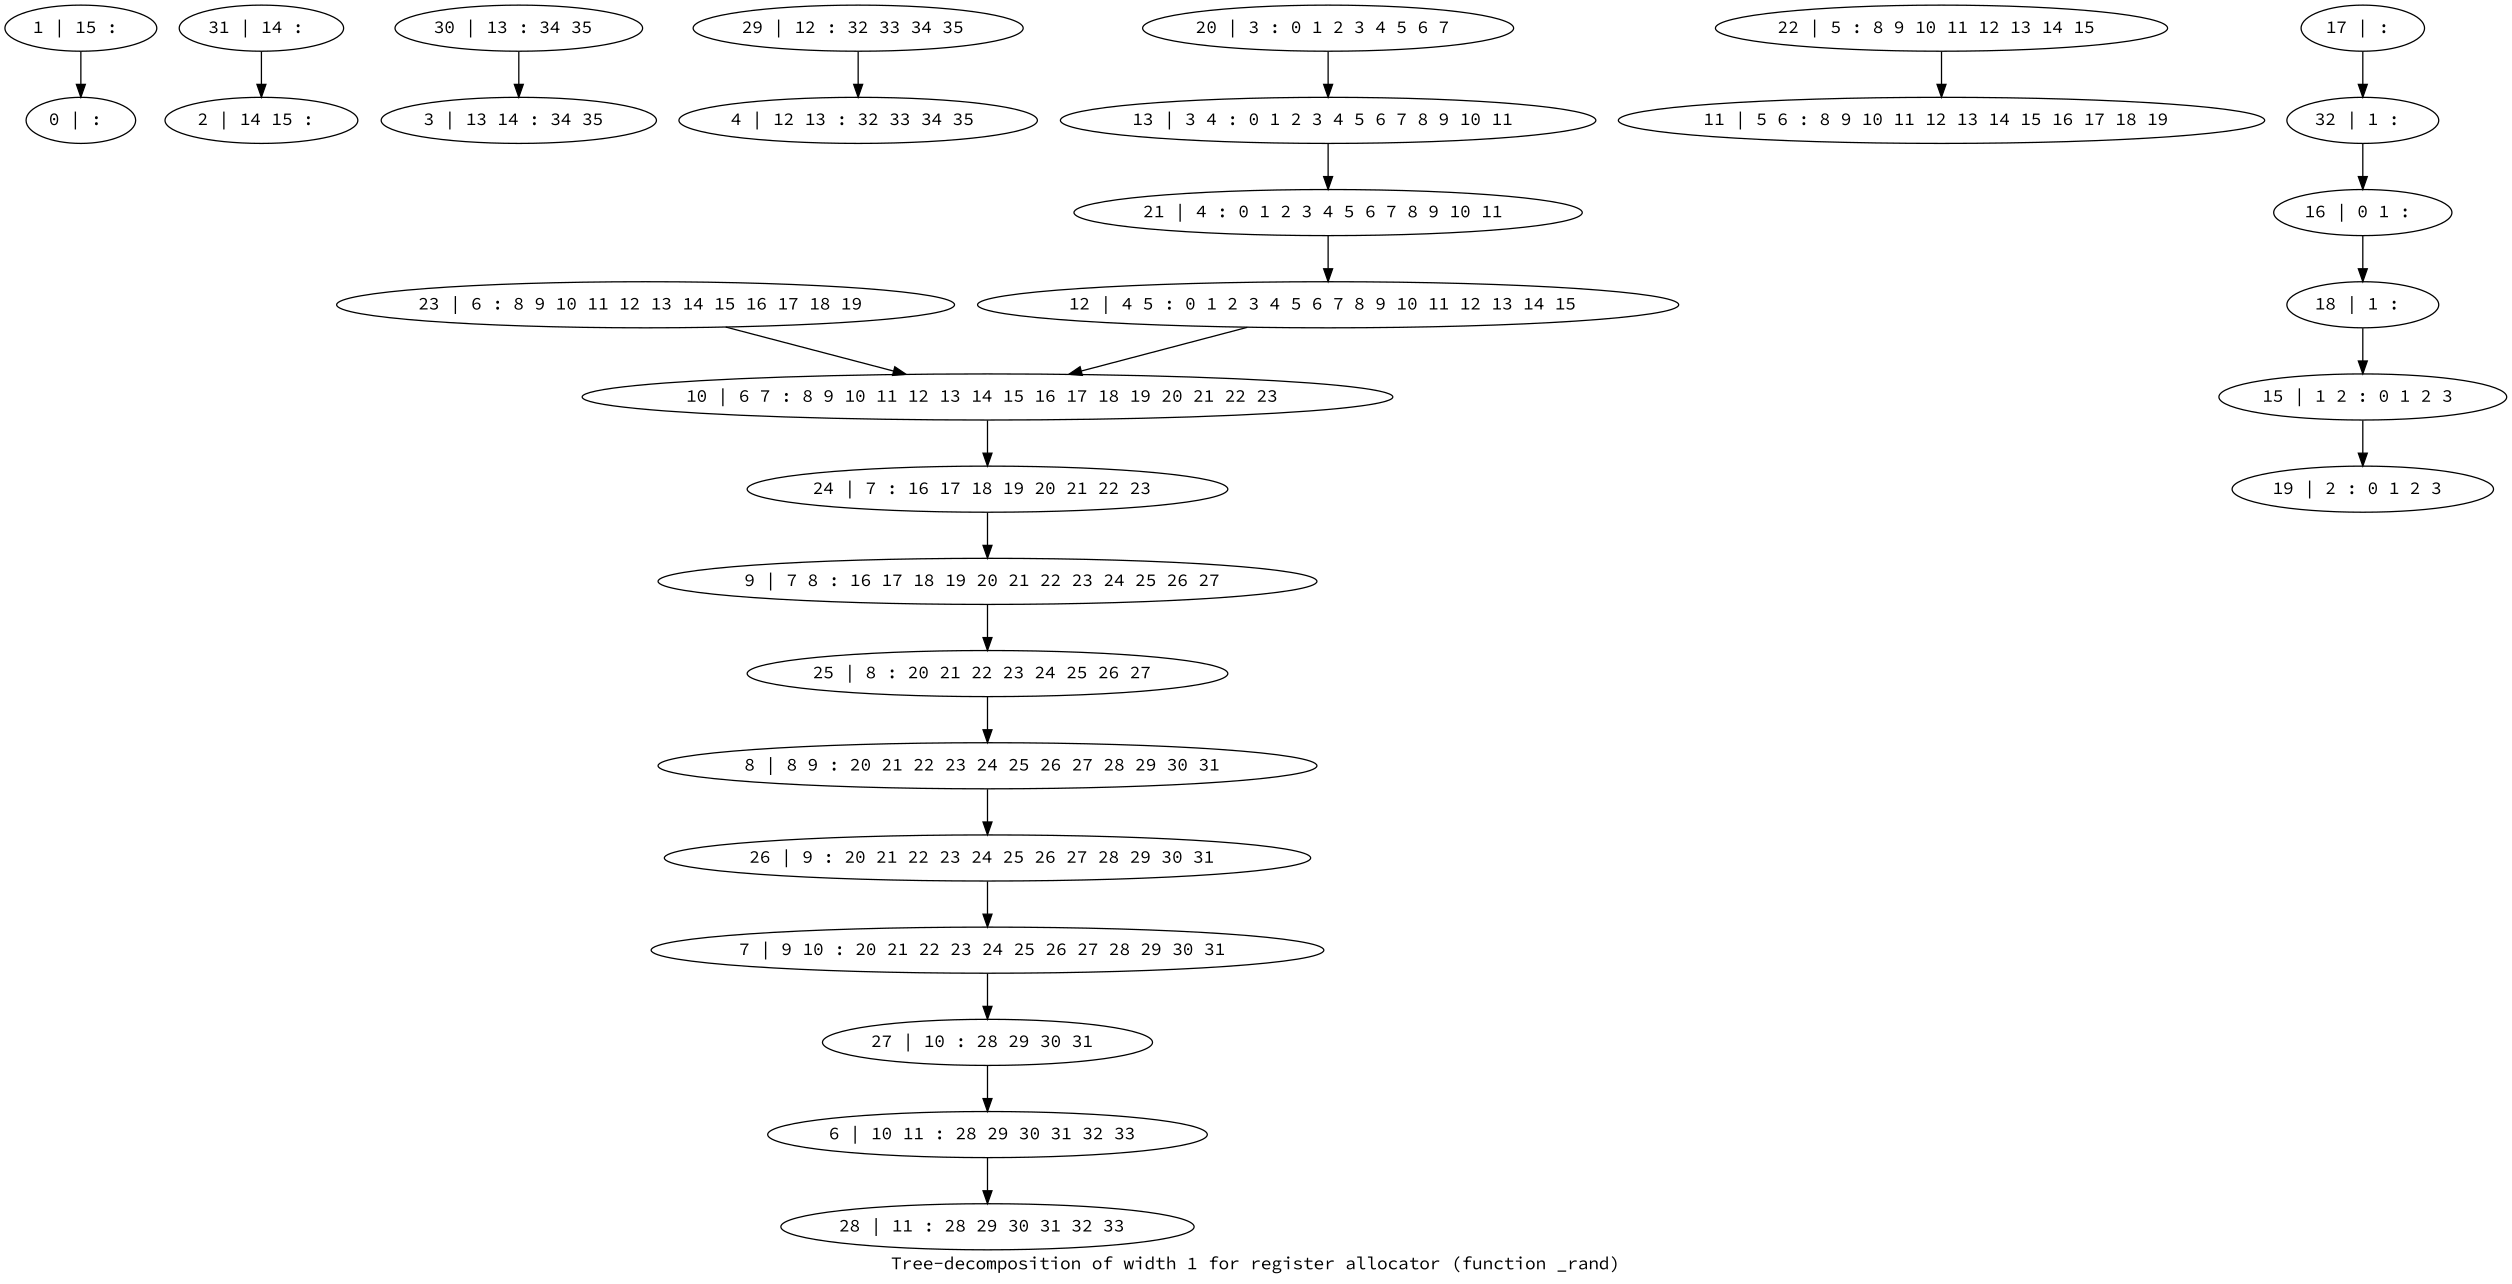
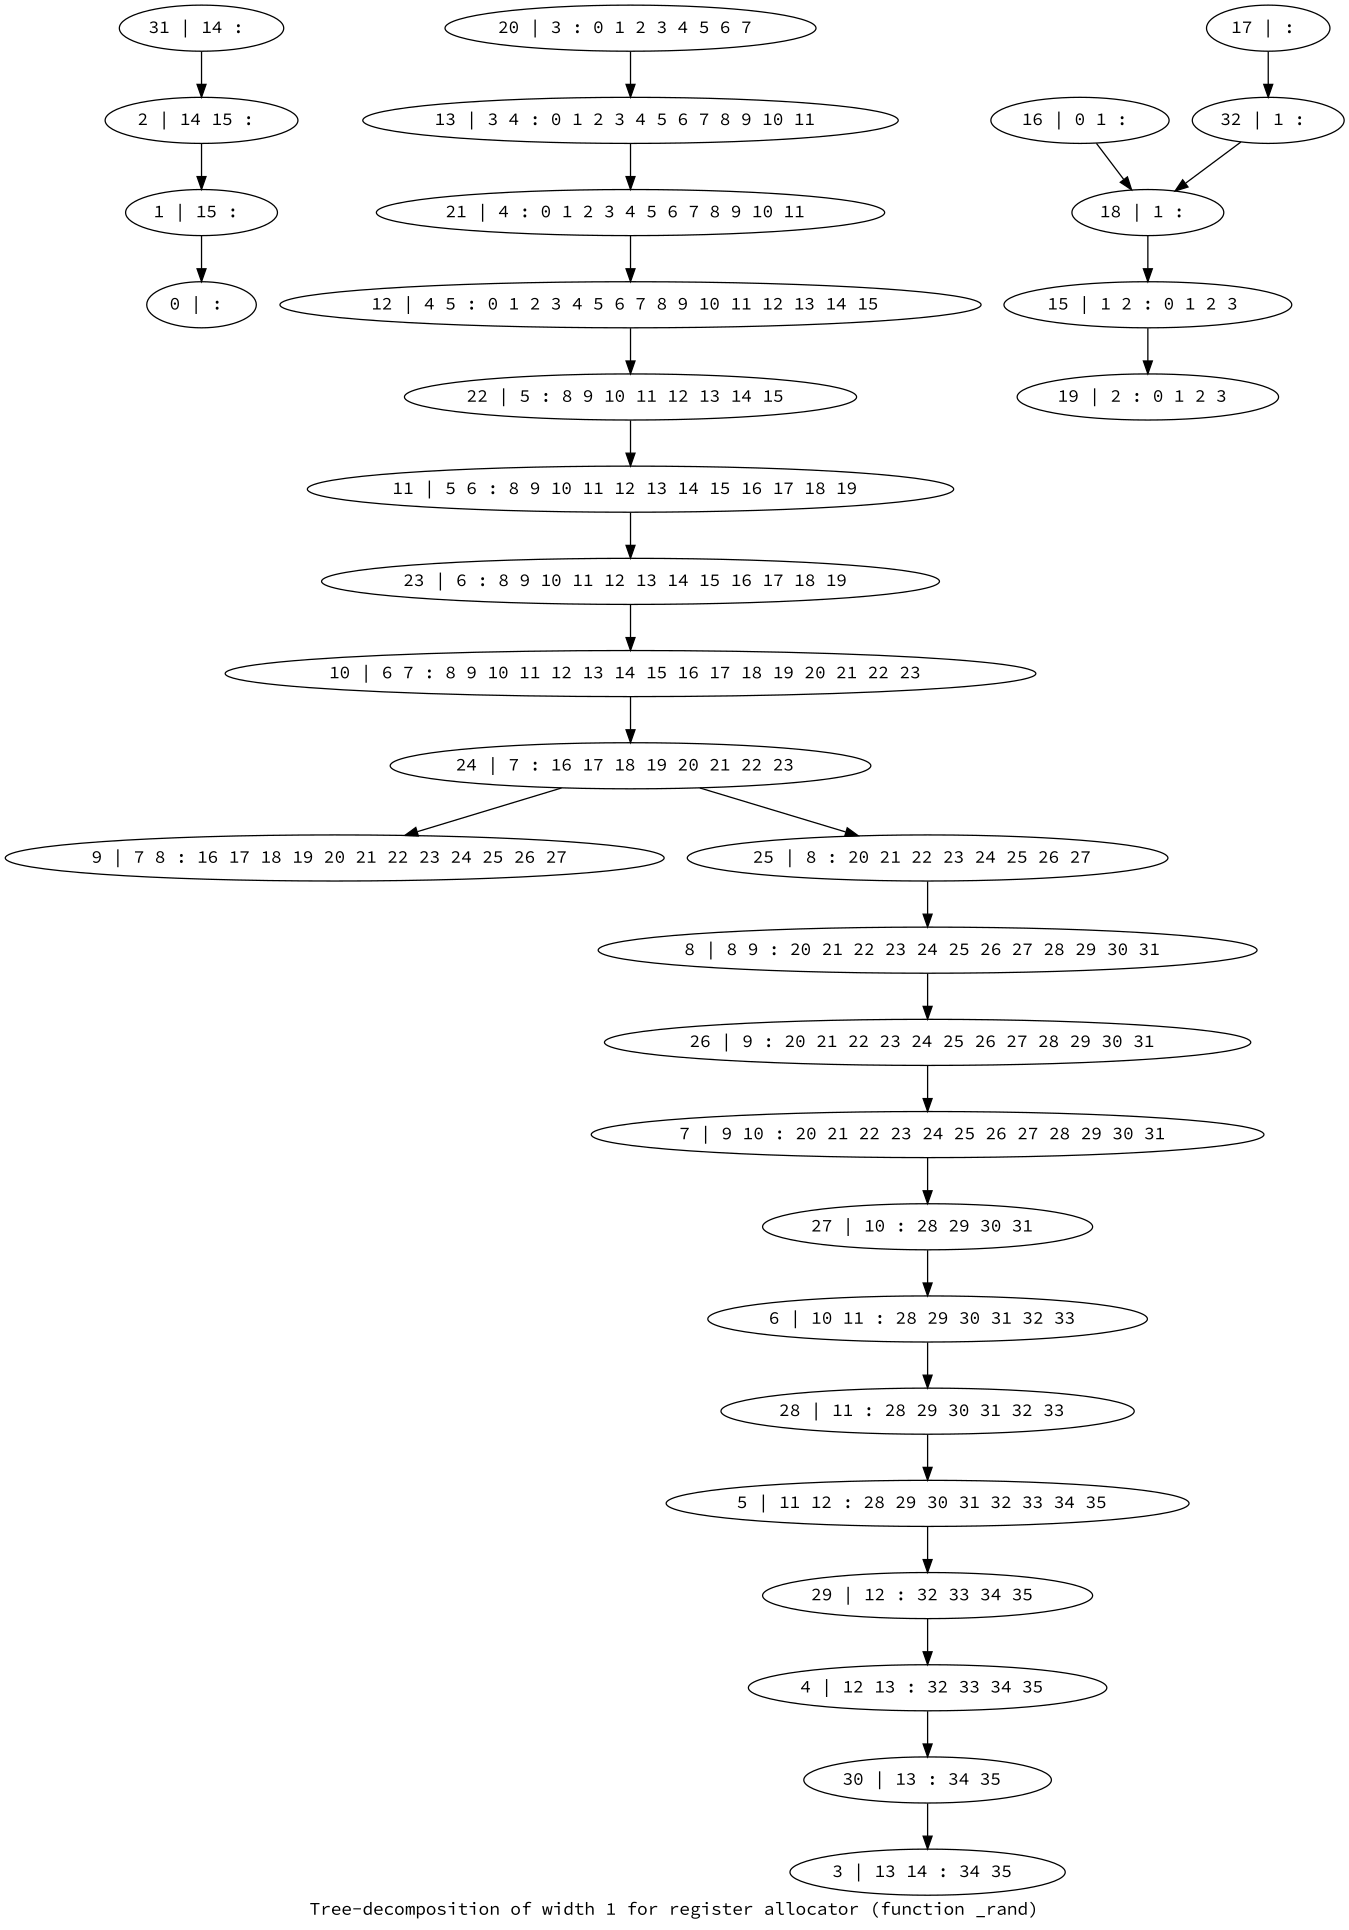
edge "2 | 14 15 :" -> "1 | 15 :": added
edge "32 | 1 :" -> "16 | 0 1 :": now "32 | 1 :" -> "18 | 1 :"
edge "12 | 4 5 : 0 1 2 3 4 5 6 7 8 9 10 11 12 13 14 15" -> "10 | 6 7 : 8 9 10 11 12 13 14 15 16 17 18 19 20 21 22 23": now "12 | 4 5 : 0 1 2 3 4 5 6 7 8 9 10 11 12 13 14 15" -> "22 | 5 : 8 9 10 11 12 13 14 15"
edge "11 | 5 6 : 8 9 10 11 12 13 14 15 16 17 18 19" -> "23 | 6 : 8 9 10 11 12 13 14 15 16 17 18 19": added
edge "9 | 7 8 : 16 17 18 19 20 21 22 23 24 25 26 27" -> "25 | 8 : 20 21 22 23 24 25 26 27": now "24 | 7 : 16 17 18 19 20 21 22 23" -> "25 | 8 : 20 21 22 23 24 25 26 27"
node "5 | 11 12 : 28 29 30 31 32 33 34 35": added
edge "4 | 12 13 : 32 33 34 35" -> "30 | 13 : 34 35": added
